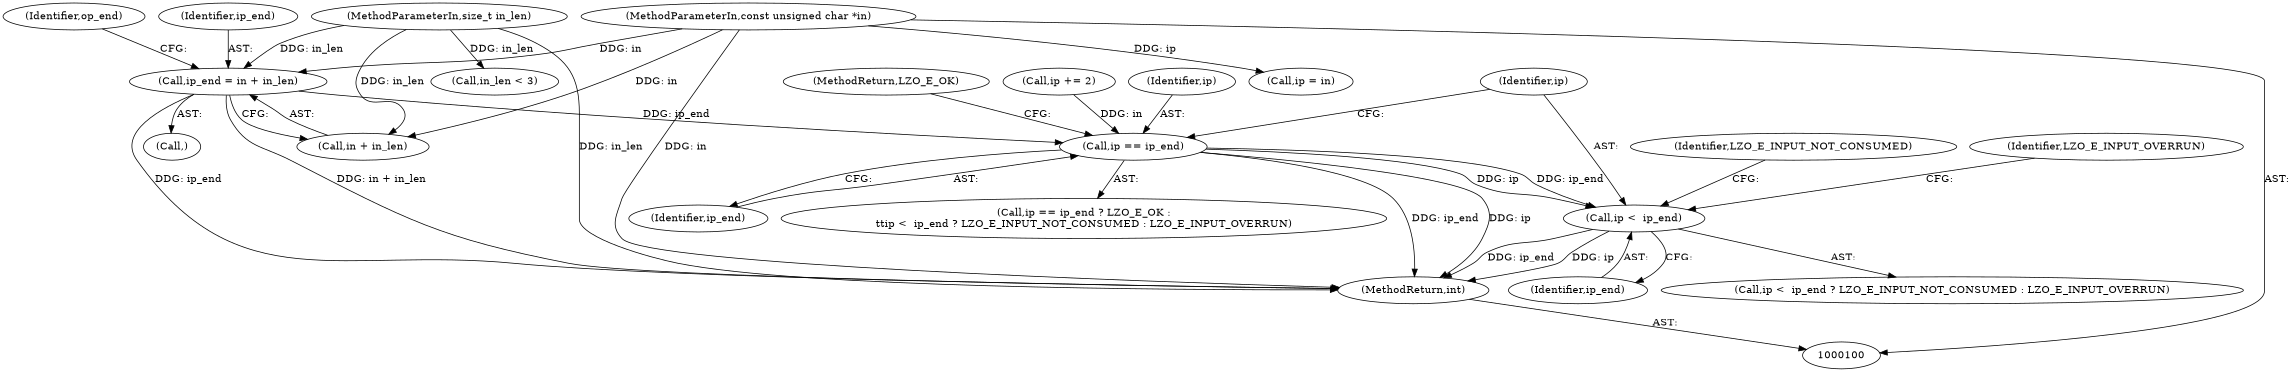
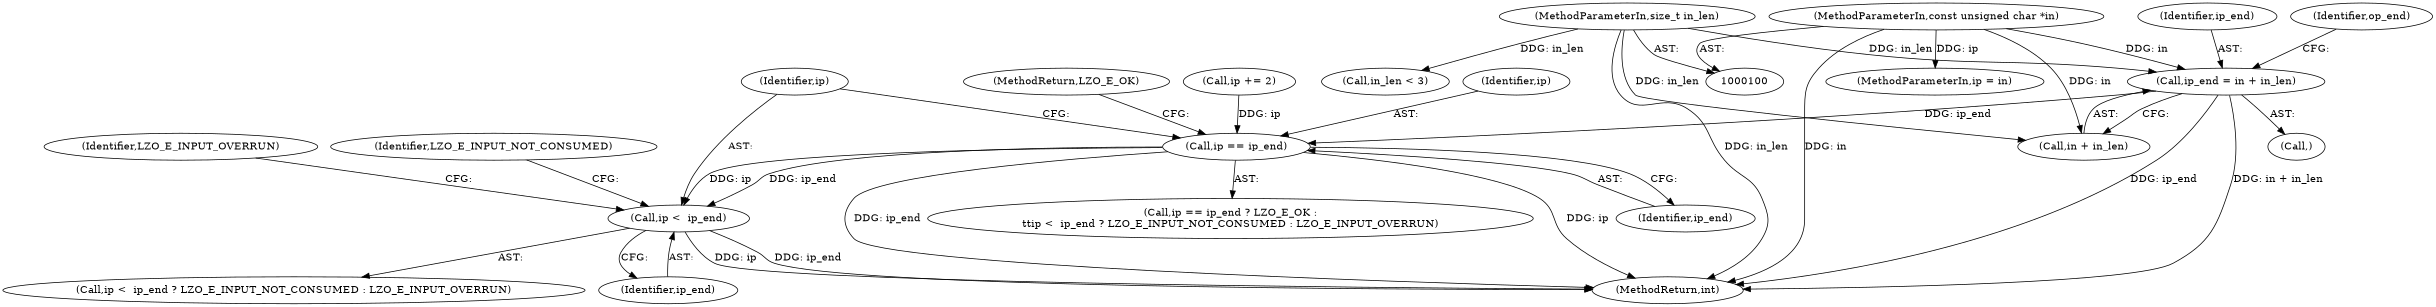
node "(Call,ip = in)": label "(Call,ip = in)" -> "(MethodParameterIn,ip = in)"
edge "(Call,ip += 2)" -> "(Call,ip == ip_end)": label "DDG: in" -> "DDG: ip"
edge "(MethodReturn,int)" -> "1000100": now "(MethodParameterIn,size_t in_len)" -> "1000100"
